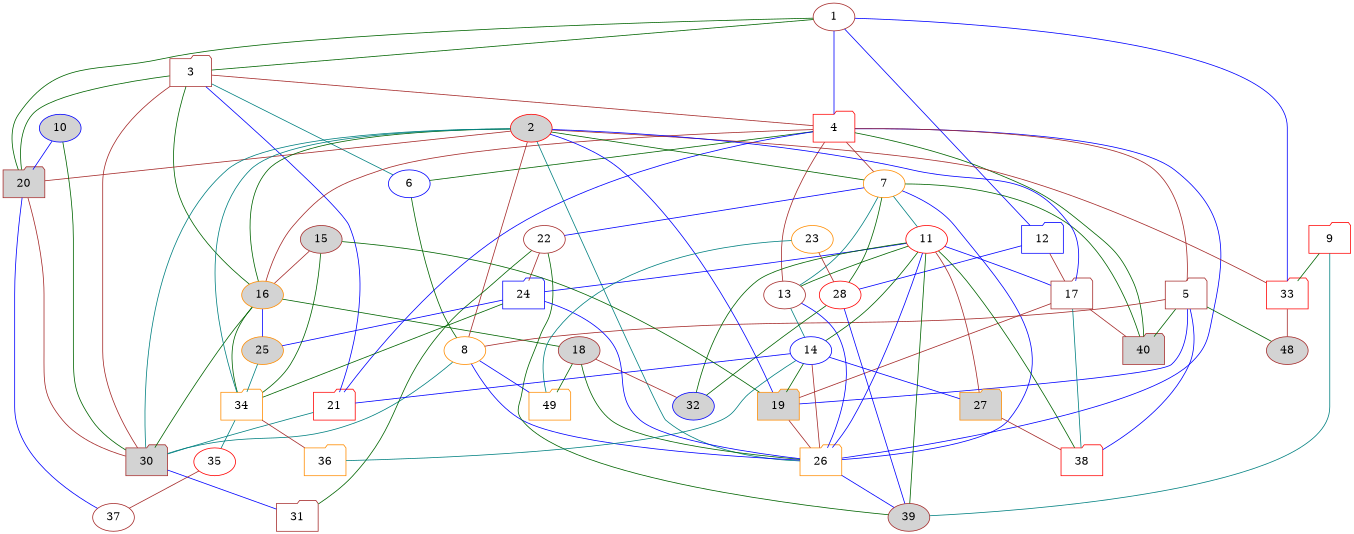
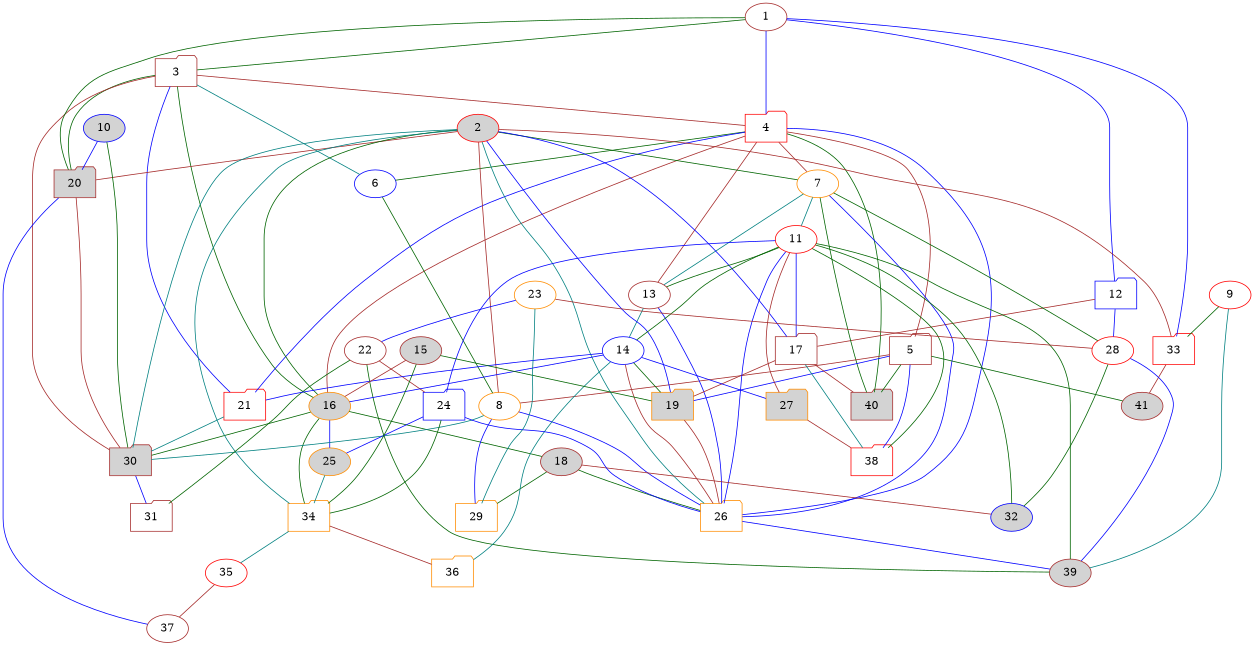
edge "7" -- "22": now "23" -- "22"
node "9": shape folder -> ellipse
node "48": label "48" -> "41"
edge "14" -- "16": added
node "49": label "49" -> "29"
